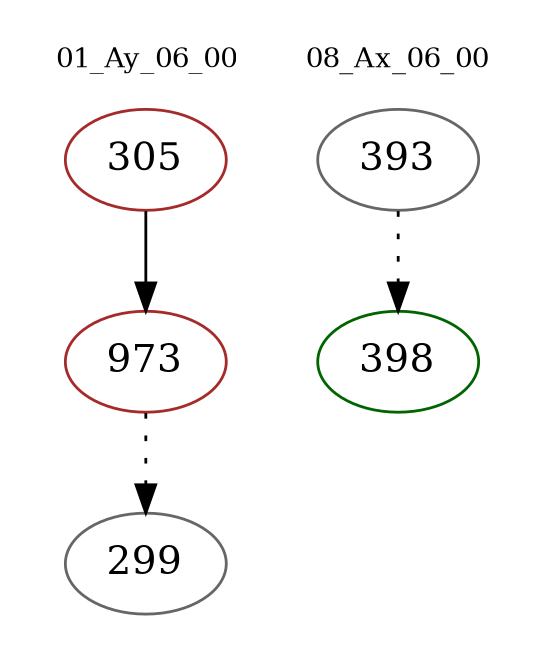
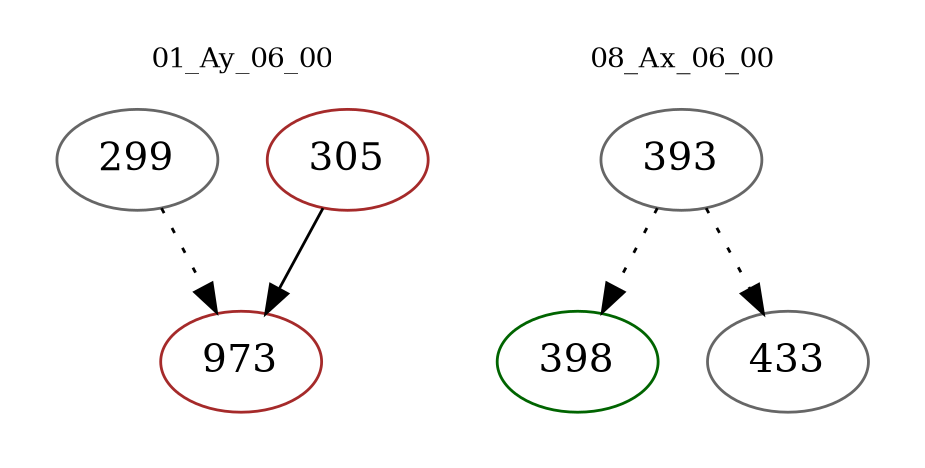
node "433": added
edge "973" -> "299": reversed
